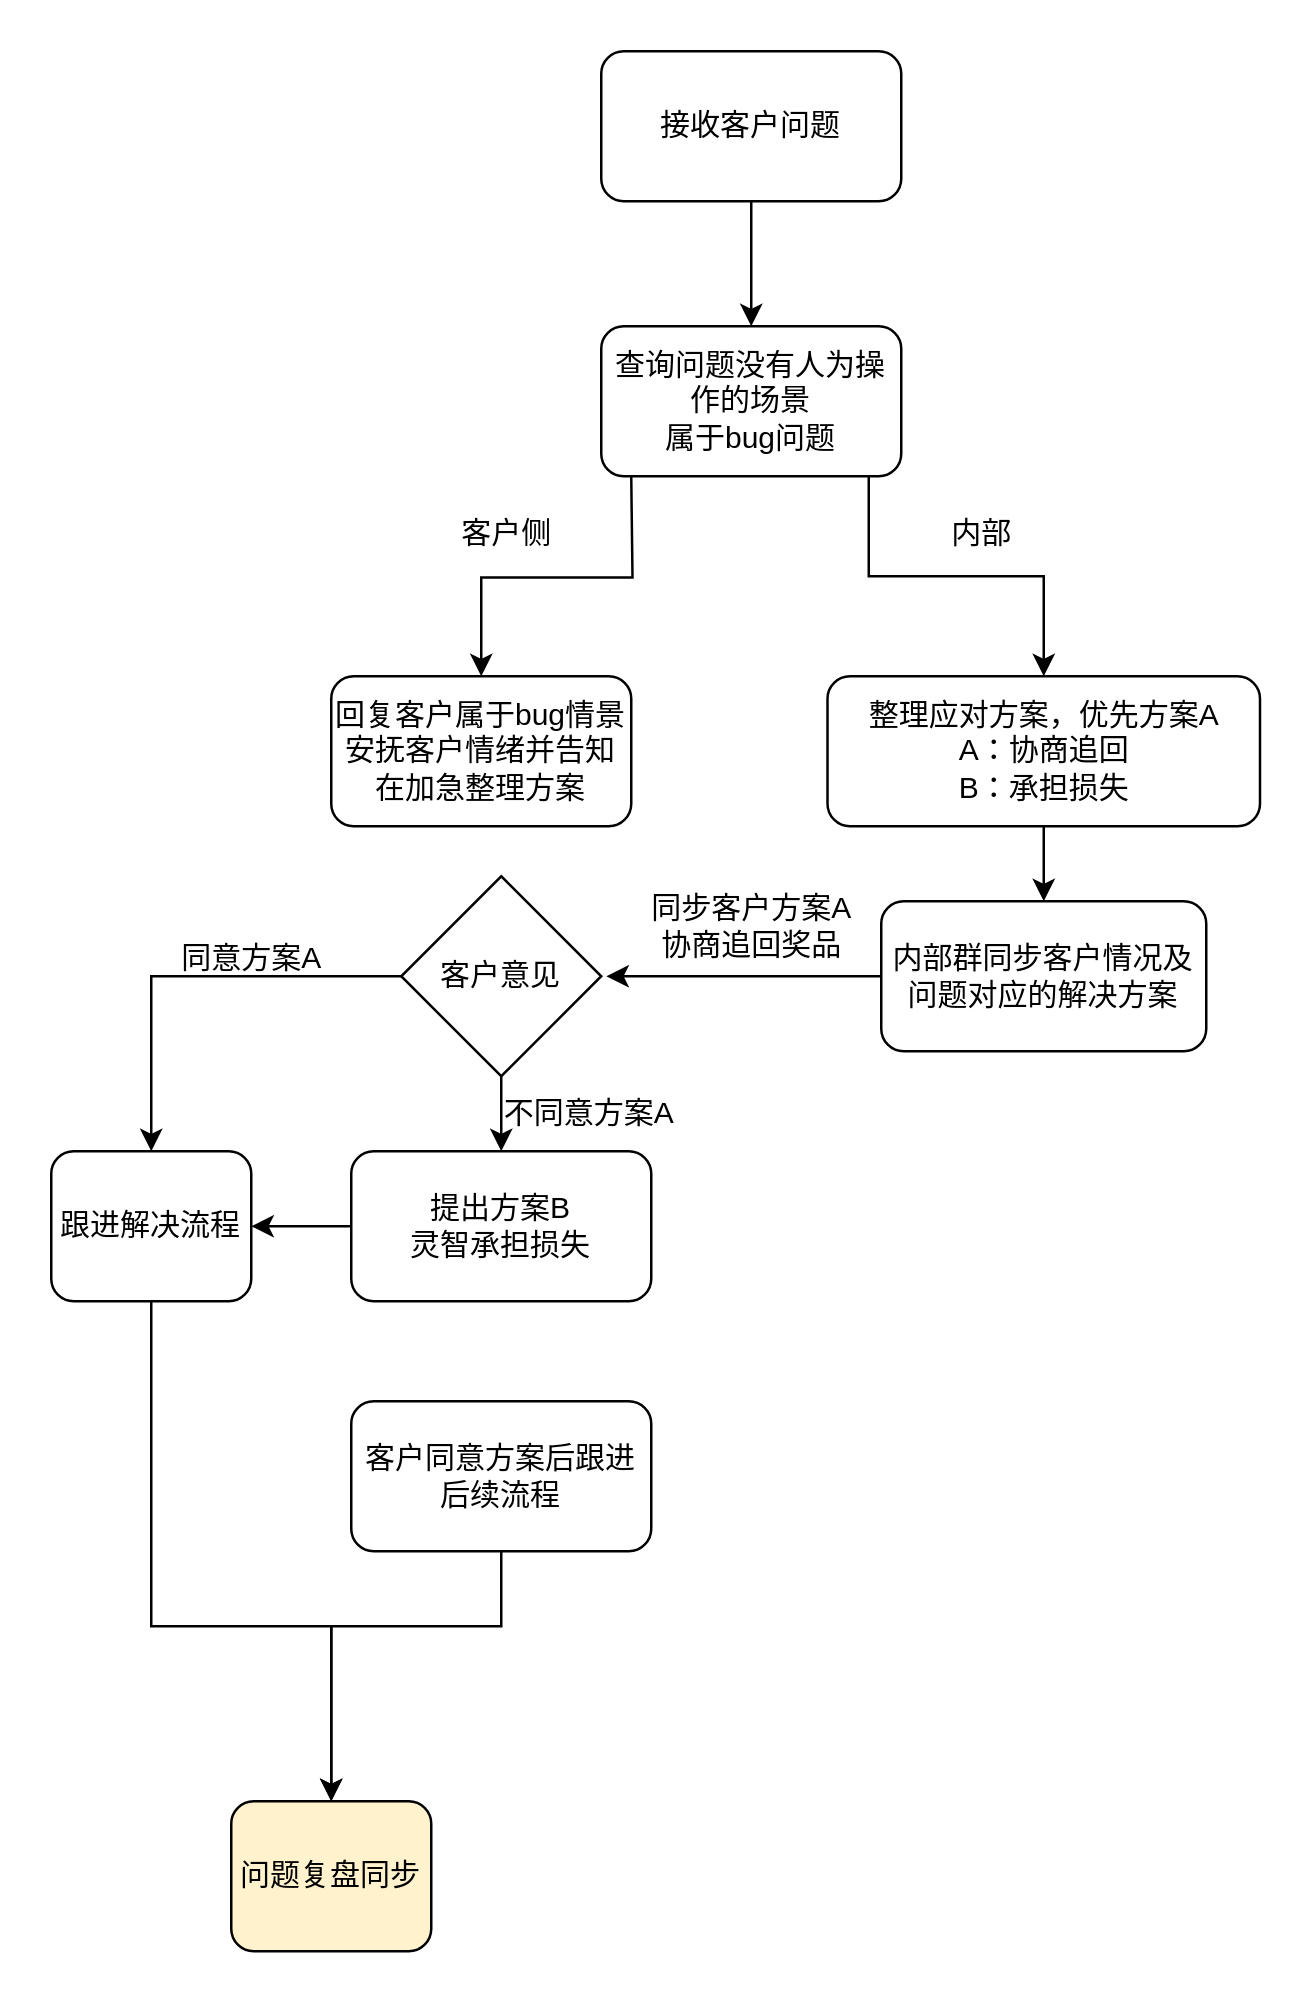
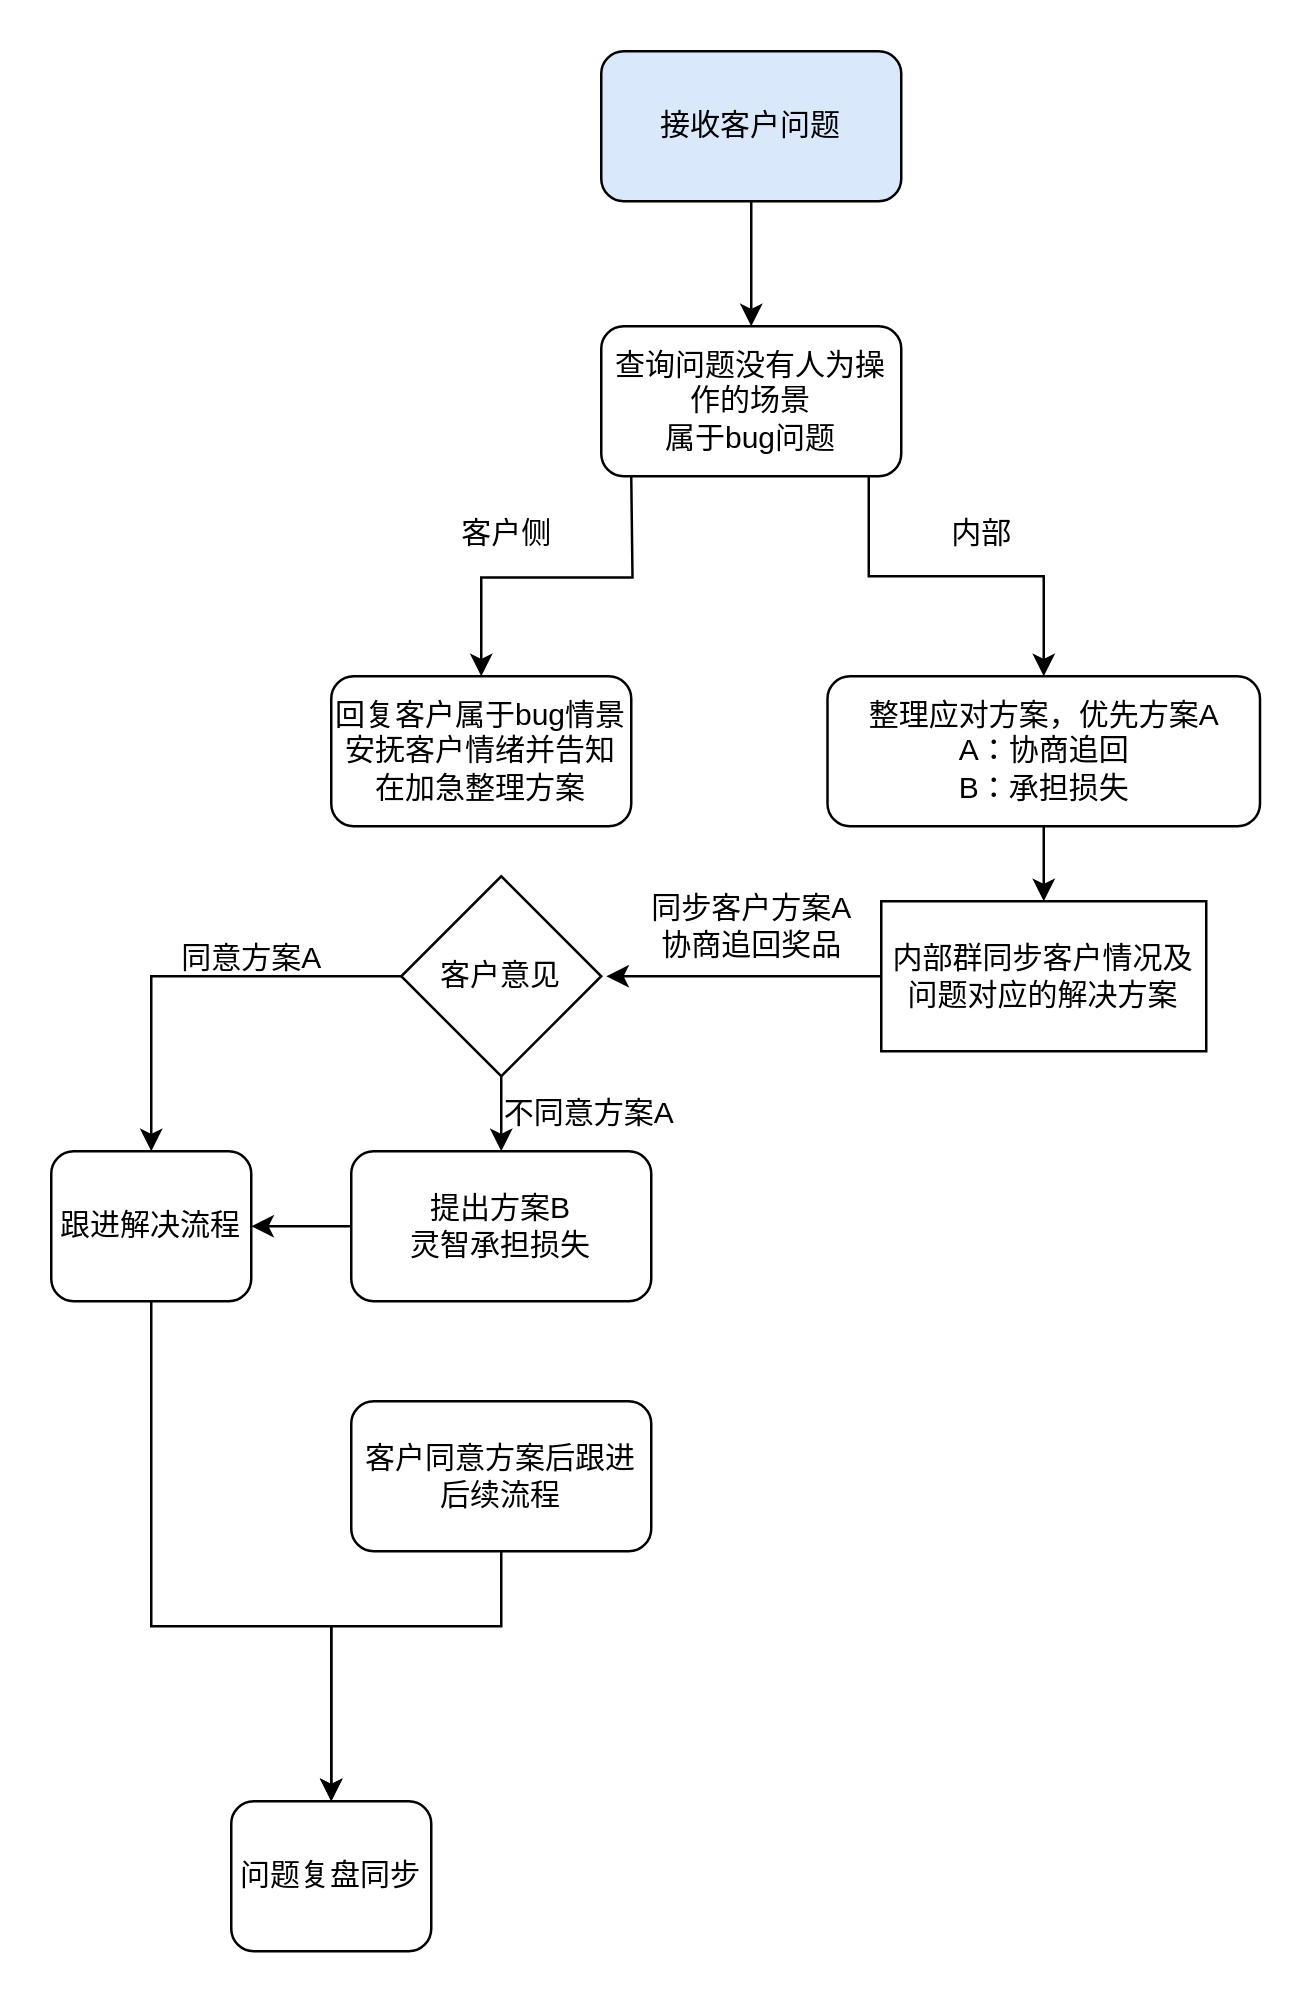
node "接收客户问题": fillcolor #ffffff -> #dae8fc
node "内部群同步客户情况及问题对应的解决方案": shape rounded rectangle -> rectangle
node "问题复盘同步": fillcolor #fff2cc -> #ffffff
